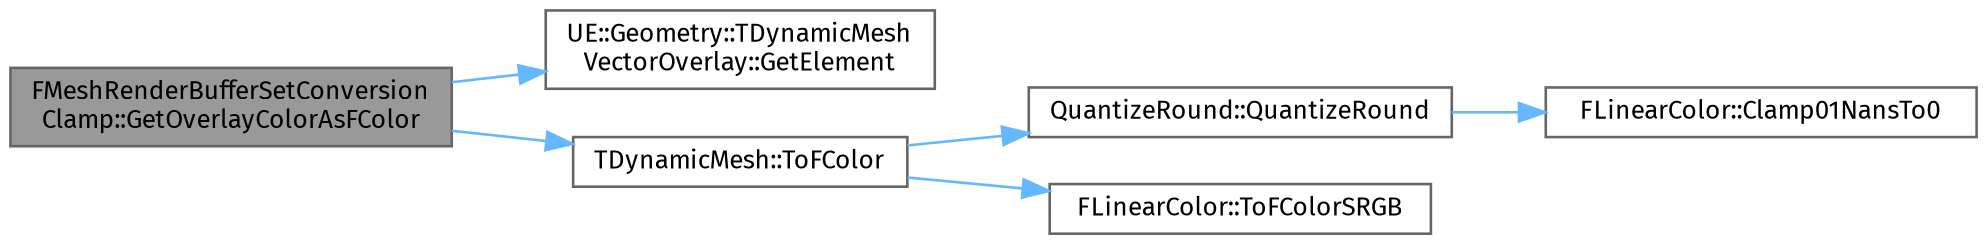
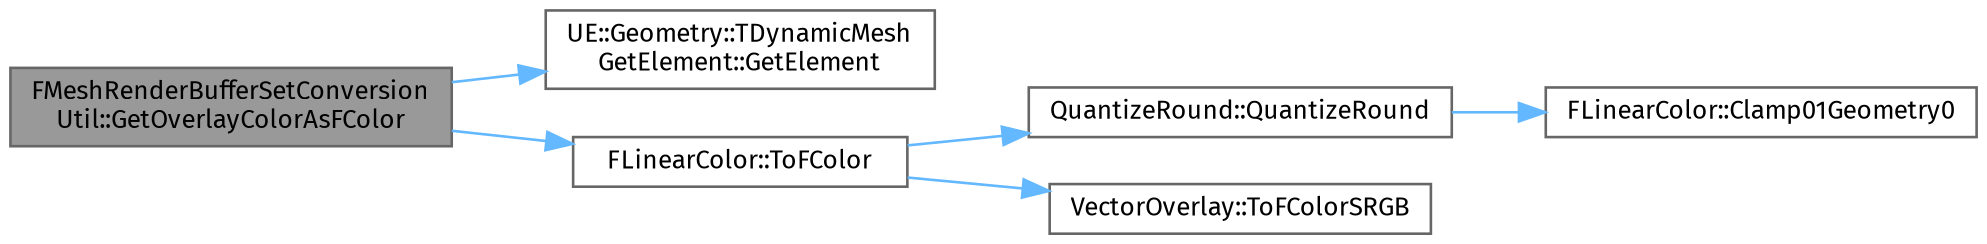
node "UE::Geometry::TDynamicMesh VectorOverlay::GetElement": label "UE::Geometry::TDynamicMesh VectorOverlay::GetElement" -> "UE::Geometry::TDynamicMesh GetElement::GetElement"
node "FMeshRenderBufferSetConversion Clamp::GetOverlayColorAsFColor": label "FMeshRenderBufferSetConversion Clamp::GetOverlayColorAsFColor" -> "FMeshRenderBufferSetConversion Util::GetOverlayColorAsFColor"
node "FLinearColor::Clamp01NansTo0": label "FLinearColor::Clamp01NansTo0" -> "FLinearColor::Clamp01Geometry0"
node "TDynamicMesh::ToFColor": label "TDynamicMesh::ToFColor" -> "FLinearColor::ToFColor"
node "FLinearColor::ToFColorSRGB": label "FLinearColor::ToFColorSRGB" -> "VectorOverlay::ToFColorSRGB"
